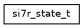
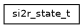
node "si7r_state_t": label "si7r_state_t" -> "si2r_state_t"
